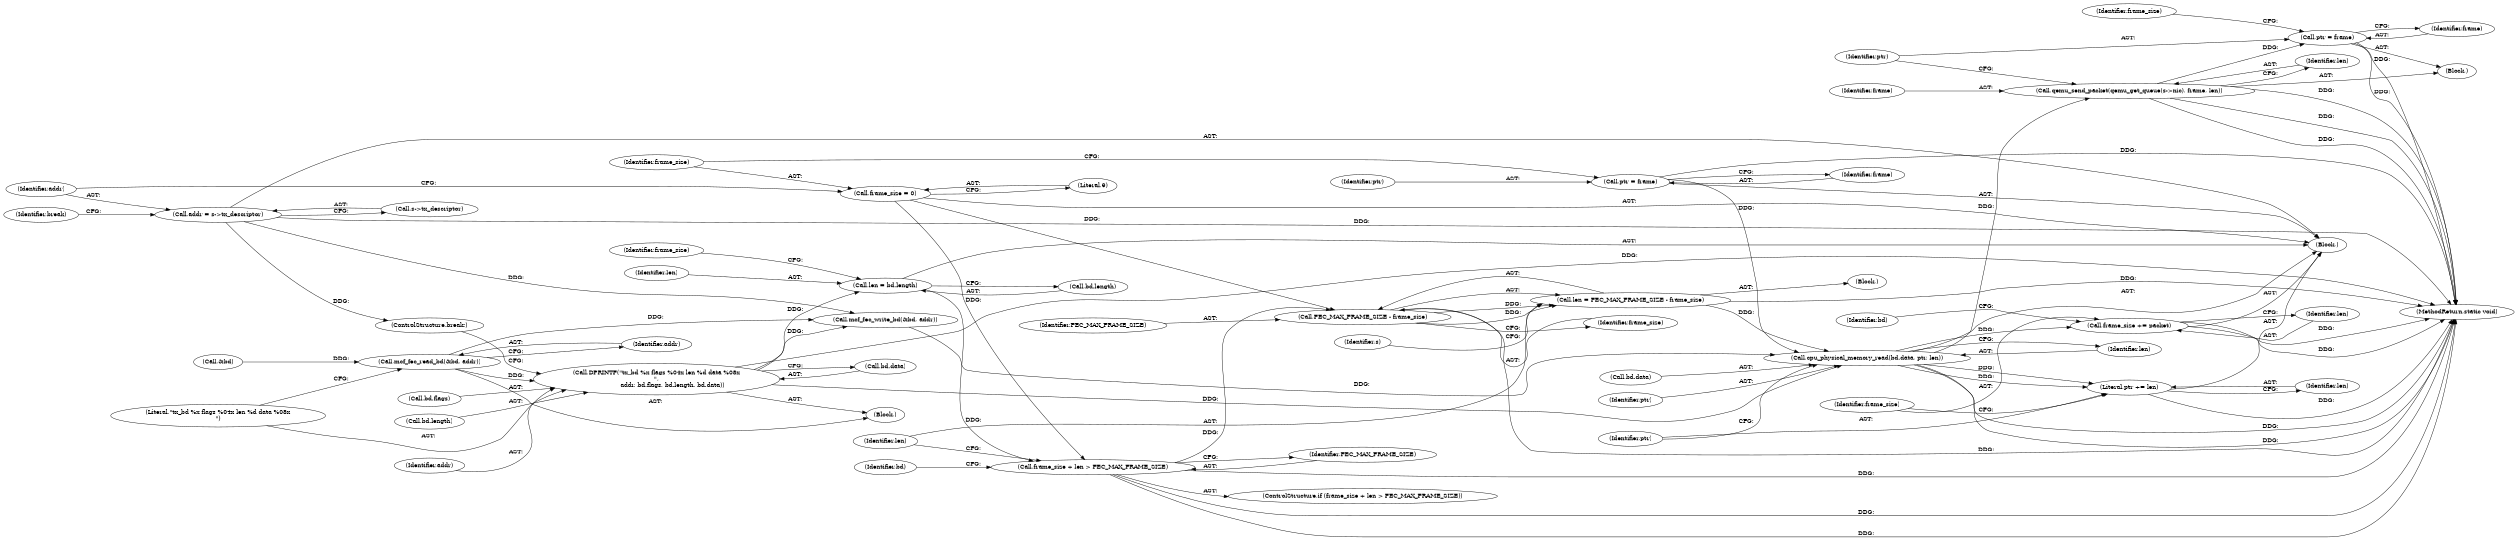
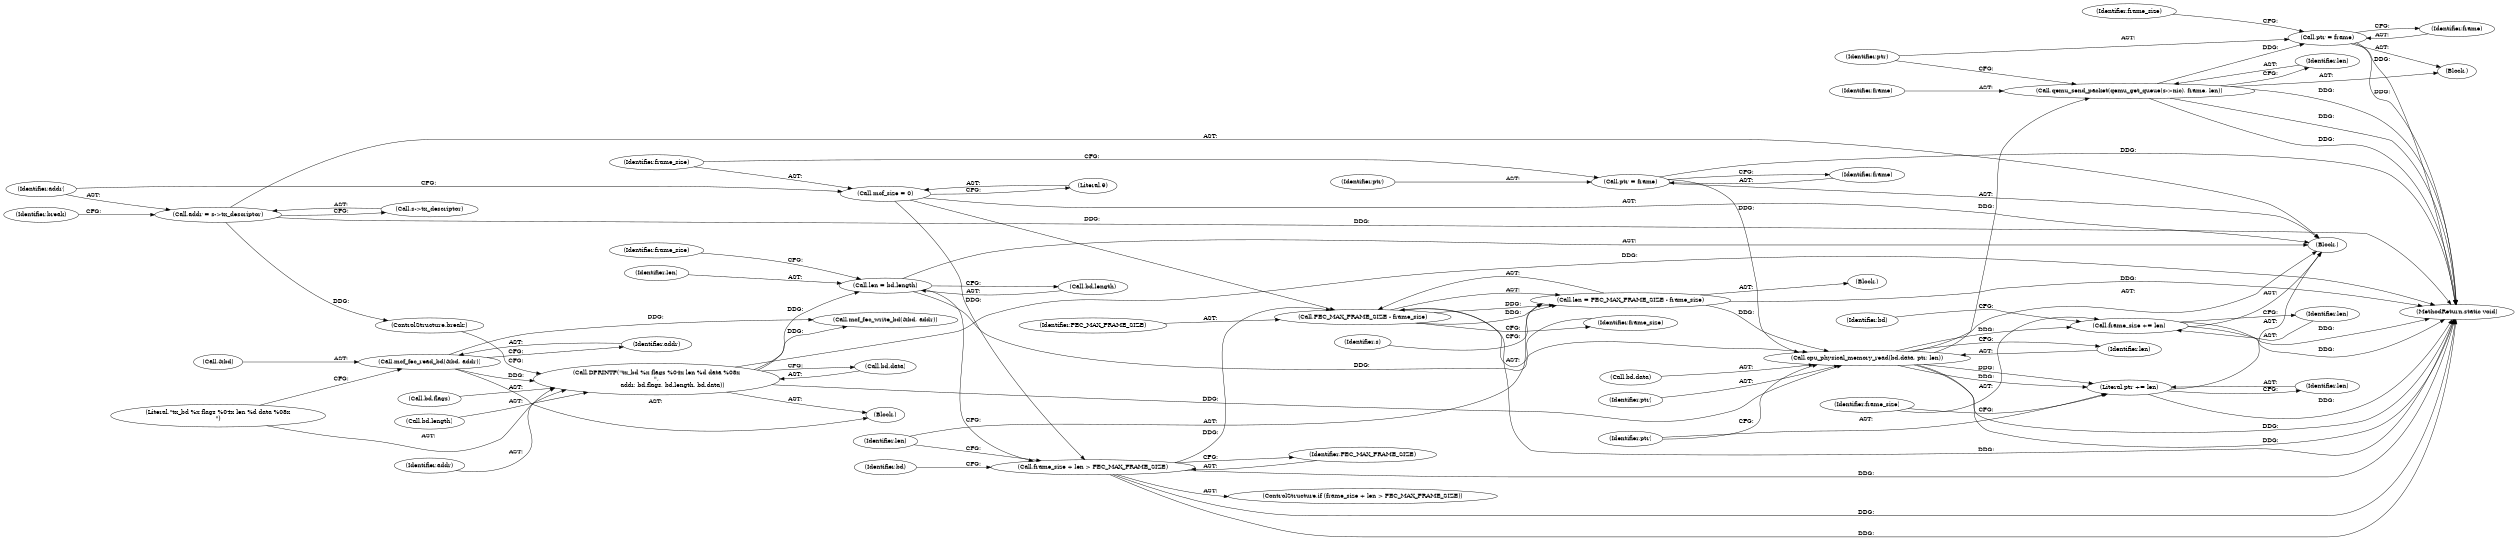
node "(Call,frame_size = 0)": label "(Call,frame_size = 0)" -> "(Call,mcf_size = 0)"
edge "(Call,addr = s->tx_descriptor)" -> "(Call,mcf_fec_write_bd(&bd, addr))": removed, label "DDG:"
node "(Call,frame_size += packet)": label "(Call,frame_size += packet)" -> "(Call,frame_size += len)"
edge "(Call,&bd)" -> "(Call,mcf_fec_read_bd(&bd, addr))": label "DDG: " -> "AST: "
edge "(Call,mcf_fec_write_bd(&bd, addr))" -> "(Call,cpu_physical_memory_read(bd.data, ptr, len))": now "(Call,len = bd.length)" -> "(Call,cpu_physical_memory_read(bd.data, ptr, len))"
edge "(Call,len = bd.length)" -> "(Call,frame_size + len > FEC_MAX_FRAME_SIZE)": label "DDG: " -> "CFG: "
